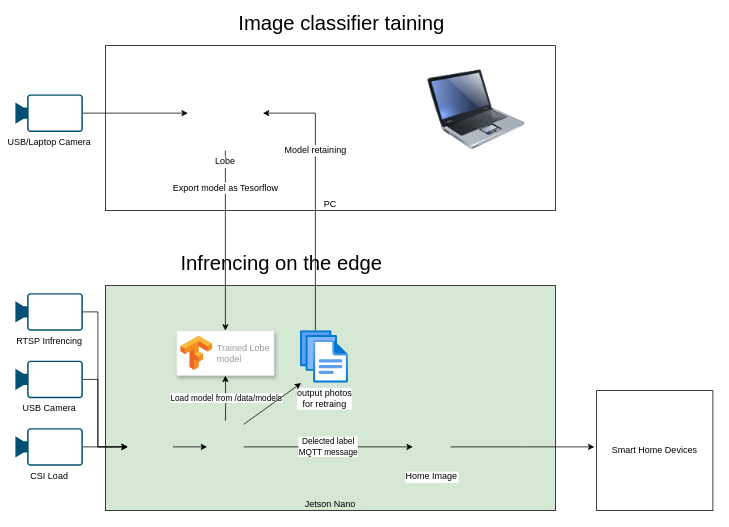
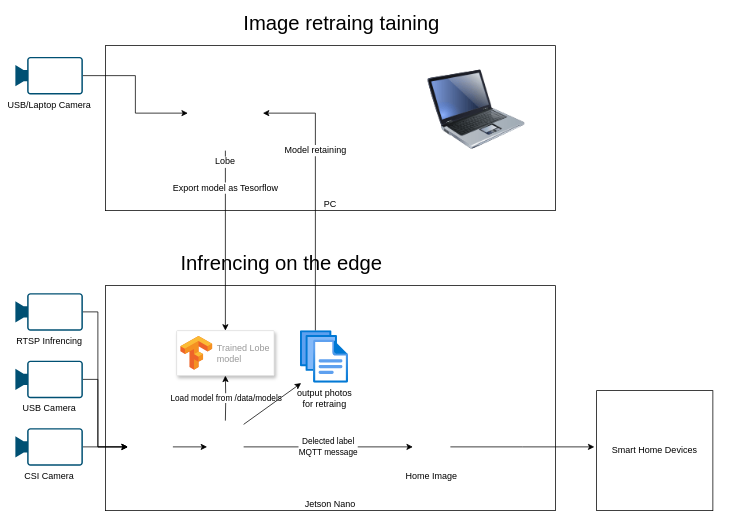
node "Image classifier taining": label "Image classifier taining" -> "Image retraing taining"
node "USB/Laptop Camera": moved (49, 113) -> (49, 75)
node "Jetson Nano": fillcolor #d5e8d4 -> #ffffff
node "CSI Load": label "CSI Load" -> "CSI Camera"
